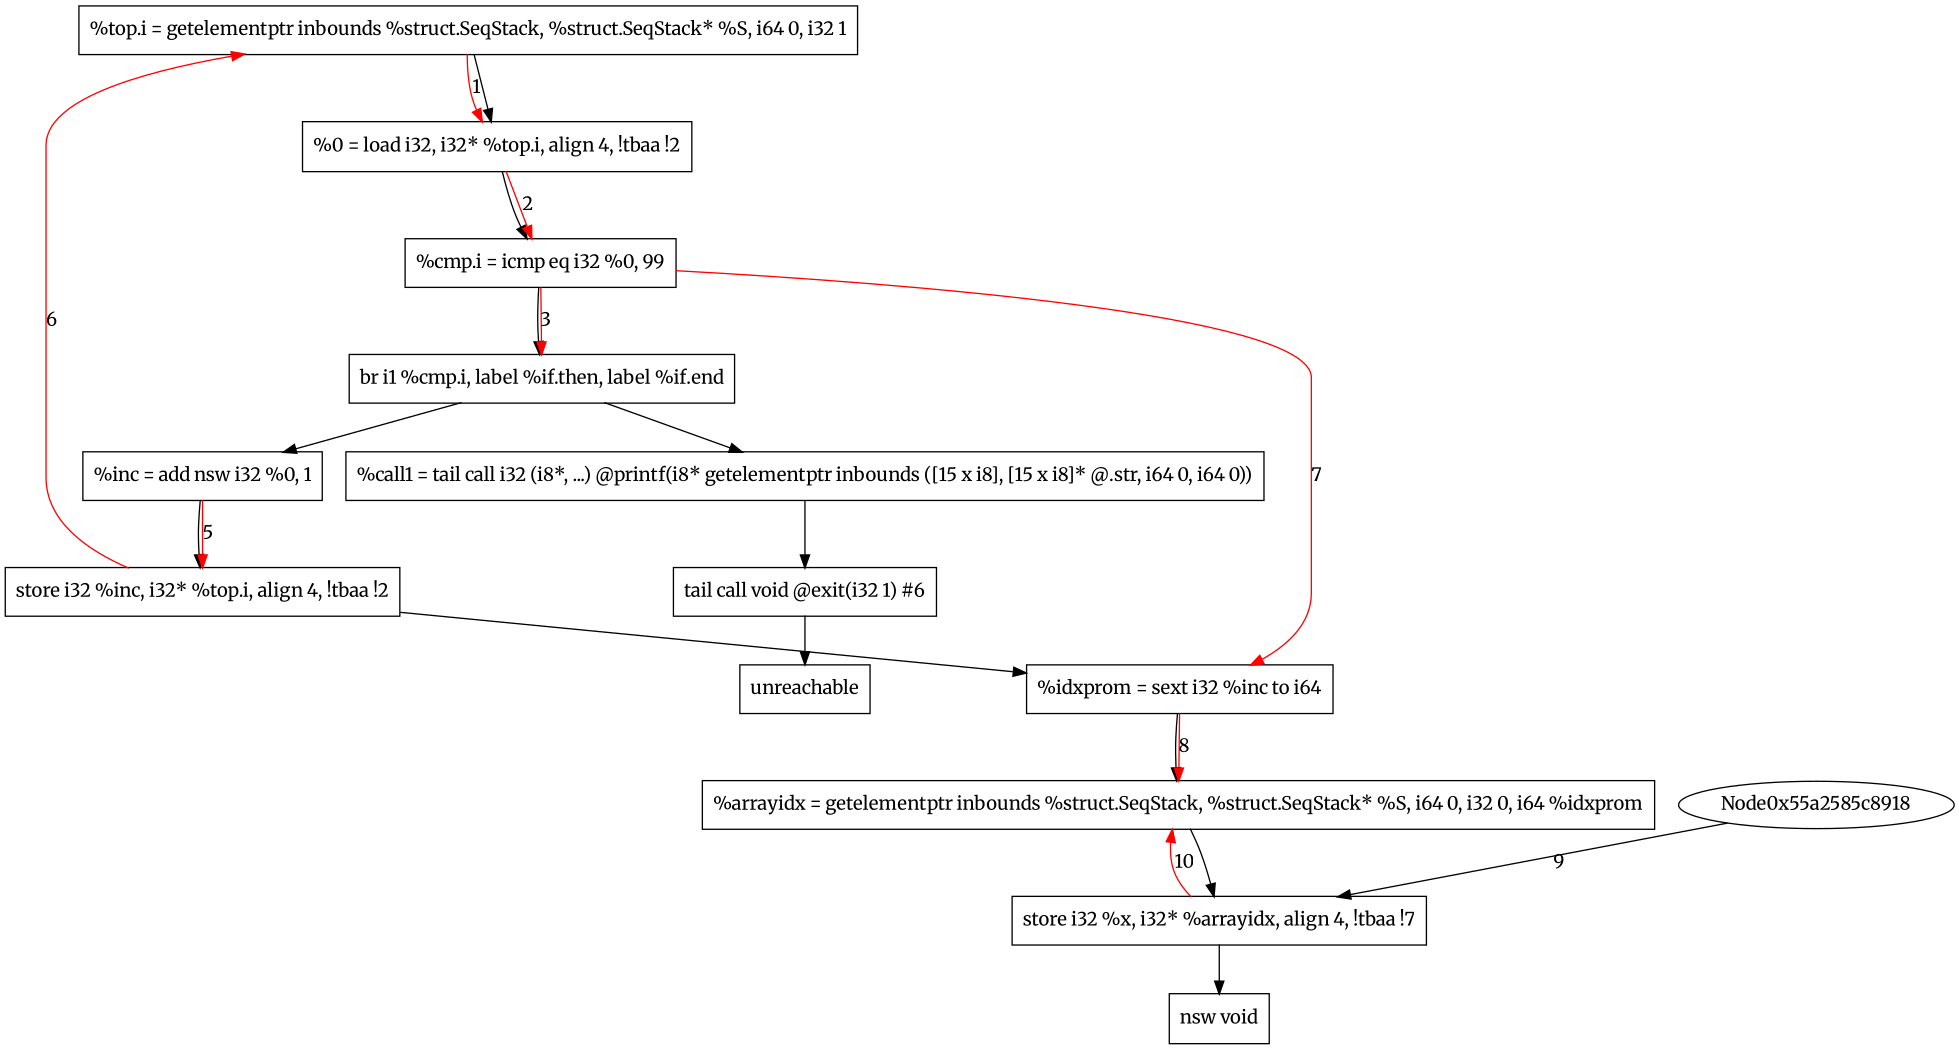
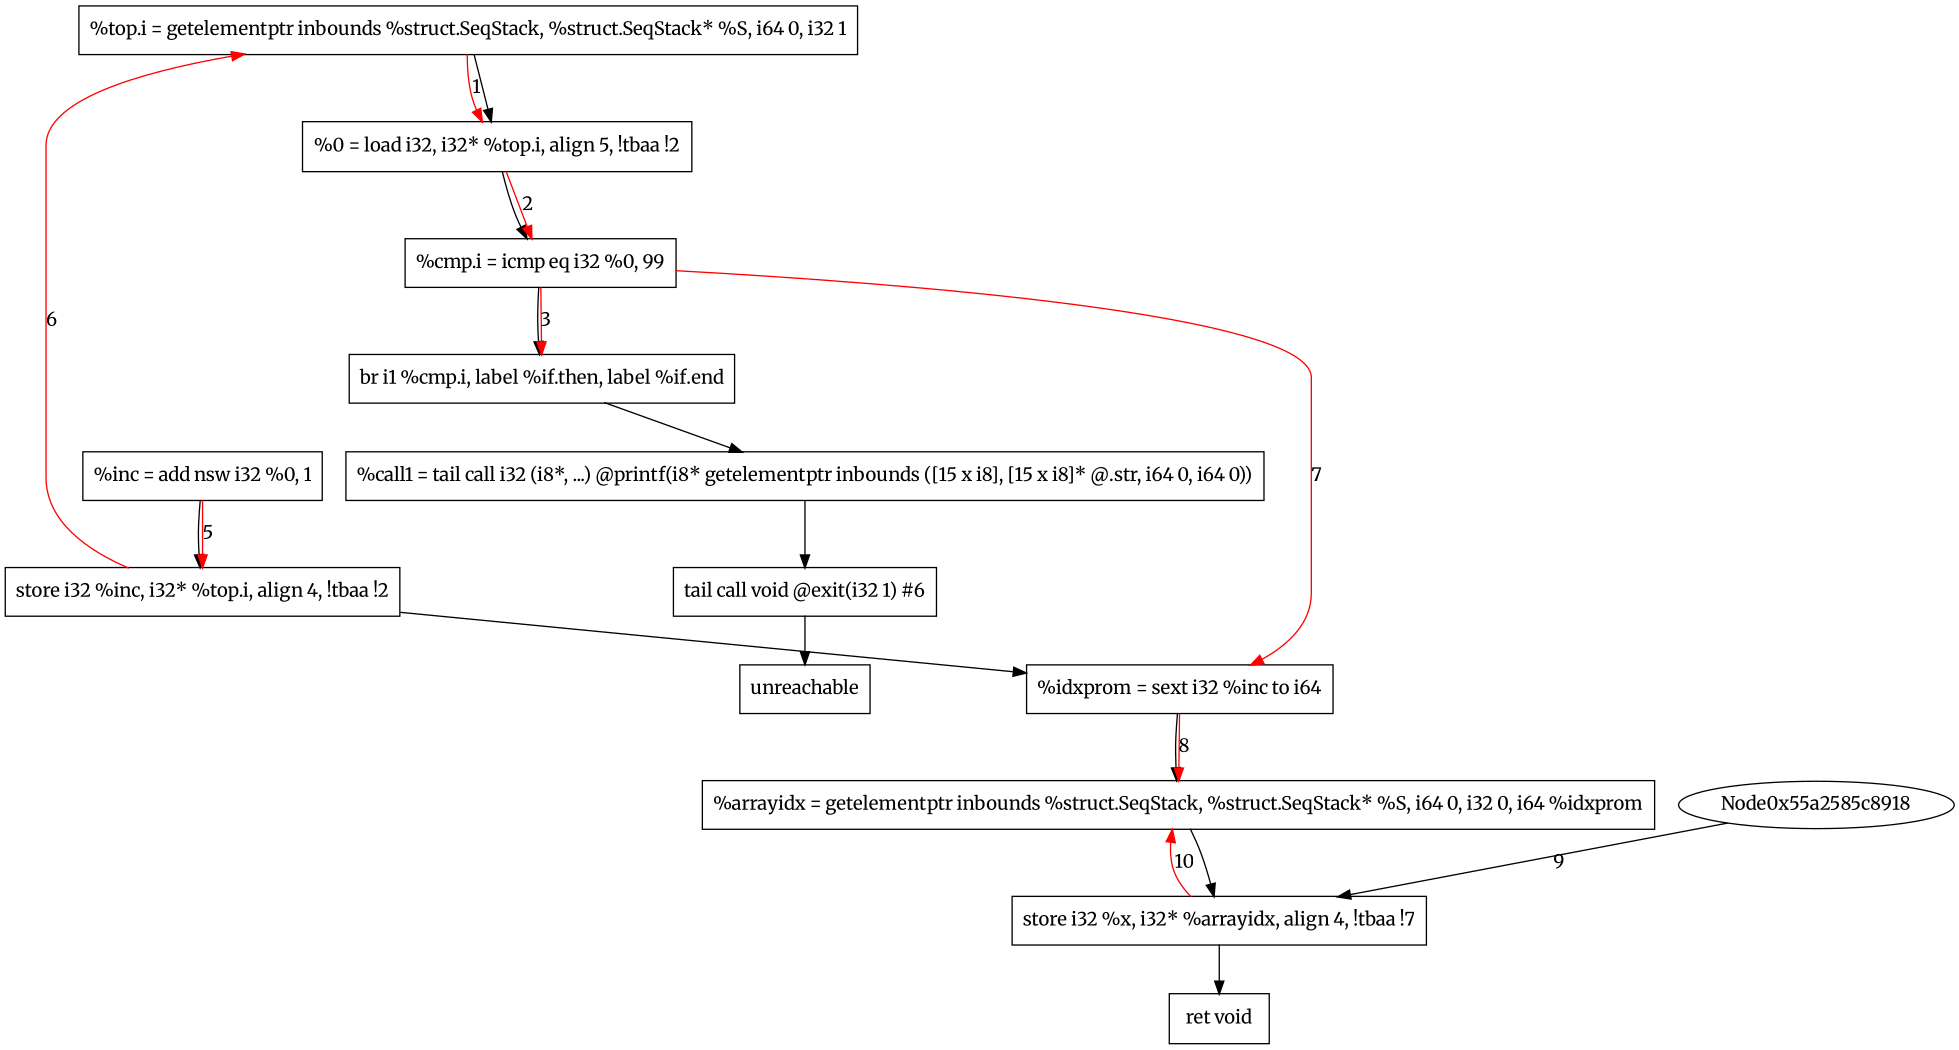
node "%0 = load i32, i32* %top.i, align 4, !tbaa !2": label "%0 = load i32, i32* %top.i, align 4, !tbaa !2" -> "%0 = load i32, i32* %top.i, align 5, !tbaa !2"
edge "br i1 %cmp.i, label %if.then, label %if.end" -> "%inc = add nsw i32 %0, 1": removed
node "nsw void": label "nsw void" -> "ret void"
